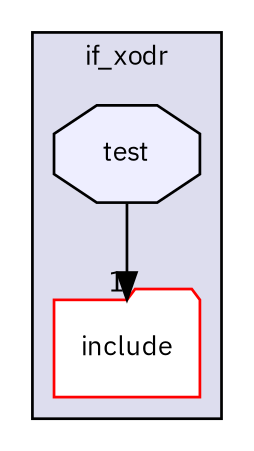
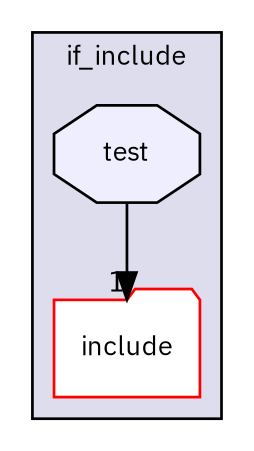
cluster "if_xodr": label "if_xodr" -> "if_include"
